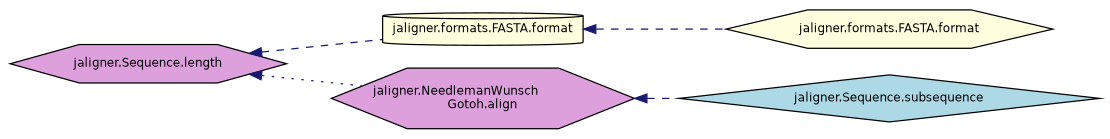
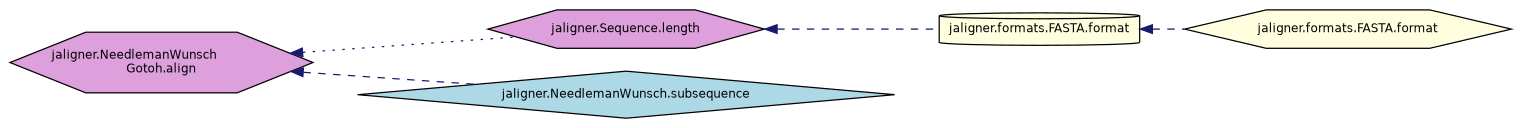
edge "jaligner.NeedlemanWunsch Gotoh.align" -> "jaligner.Sequence.length": reversed
node "jaligner.Sequence.subsequence": label "jaligner.Sequence.subsequence" -> "jaligner.NeedlemanWunsch.subsequence"
